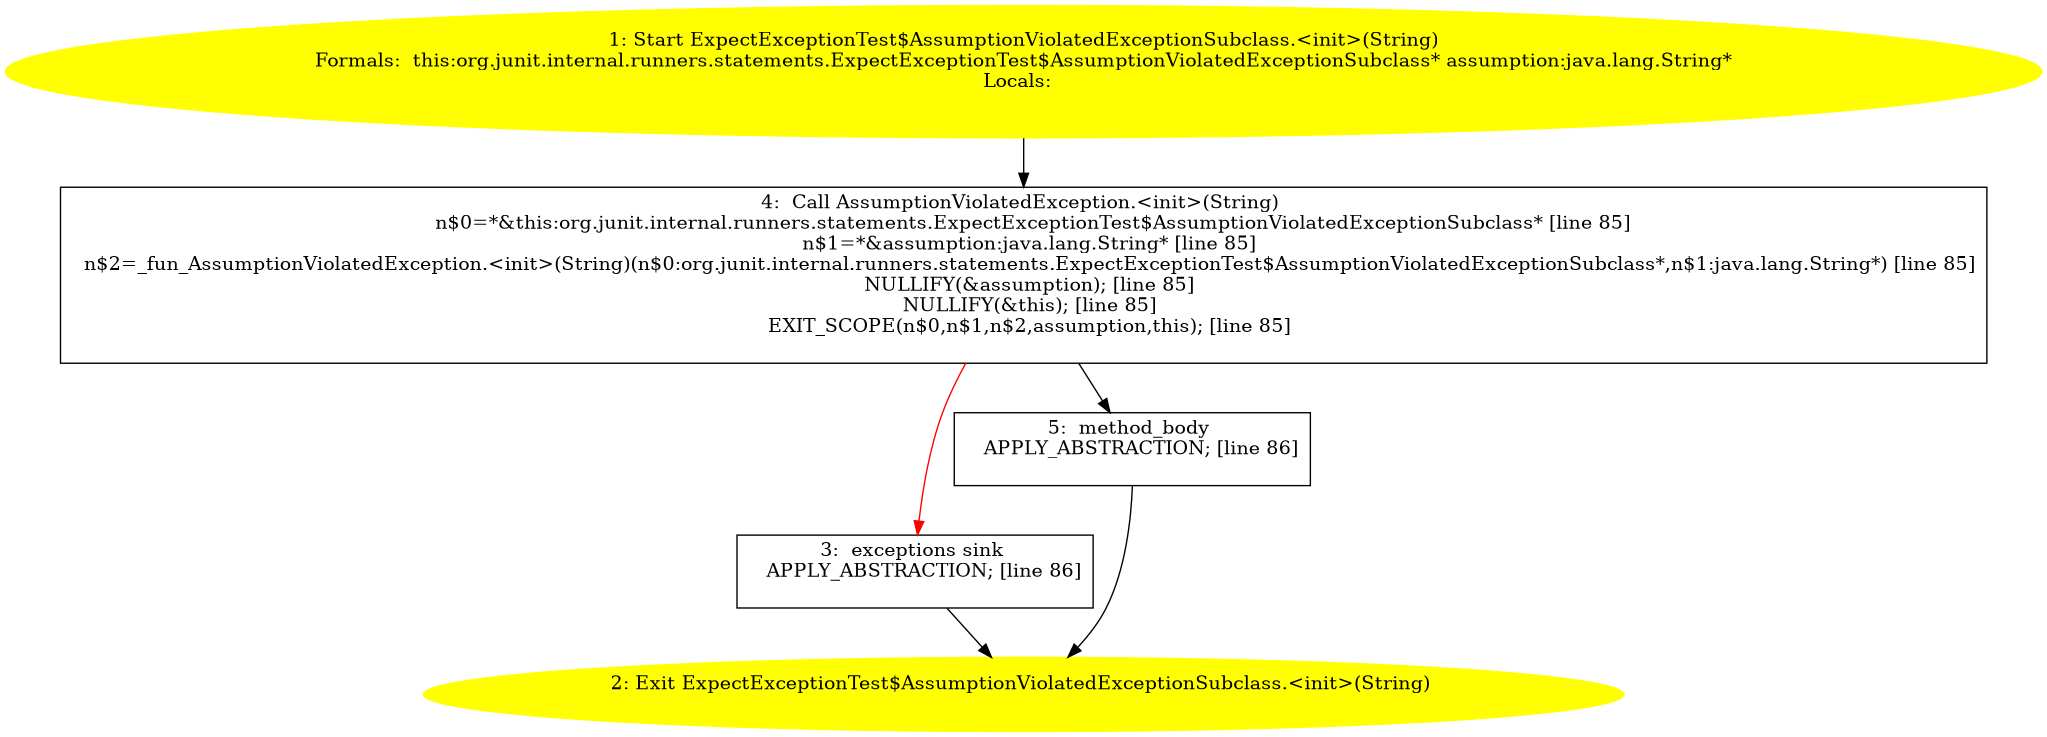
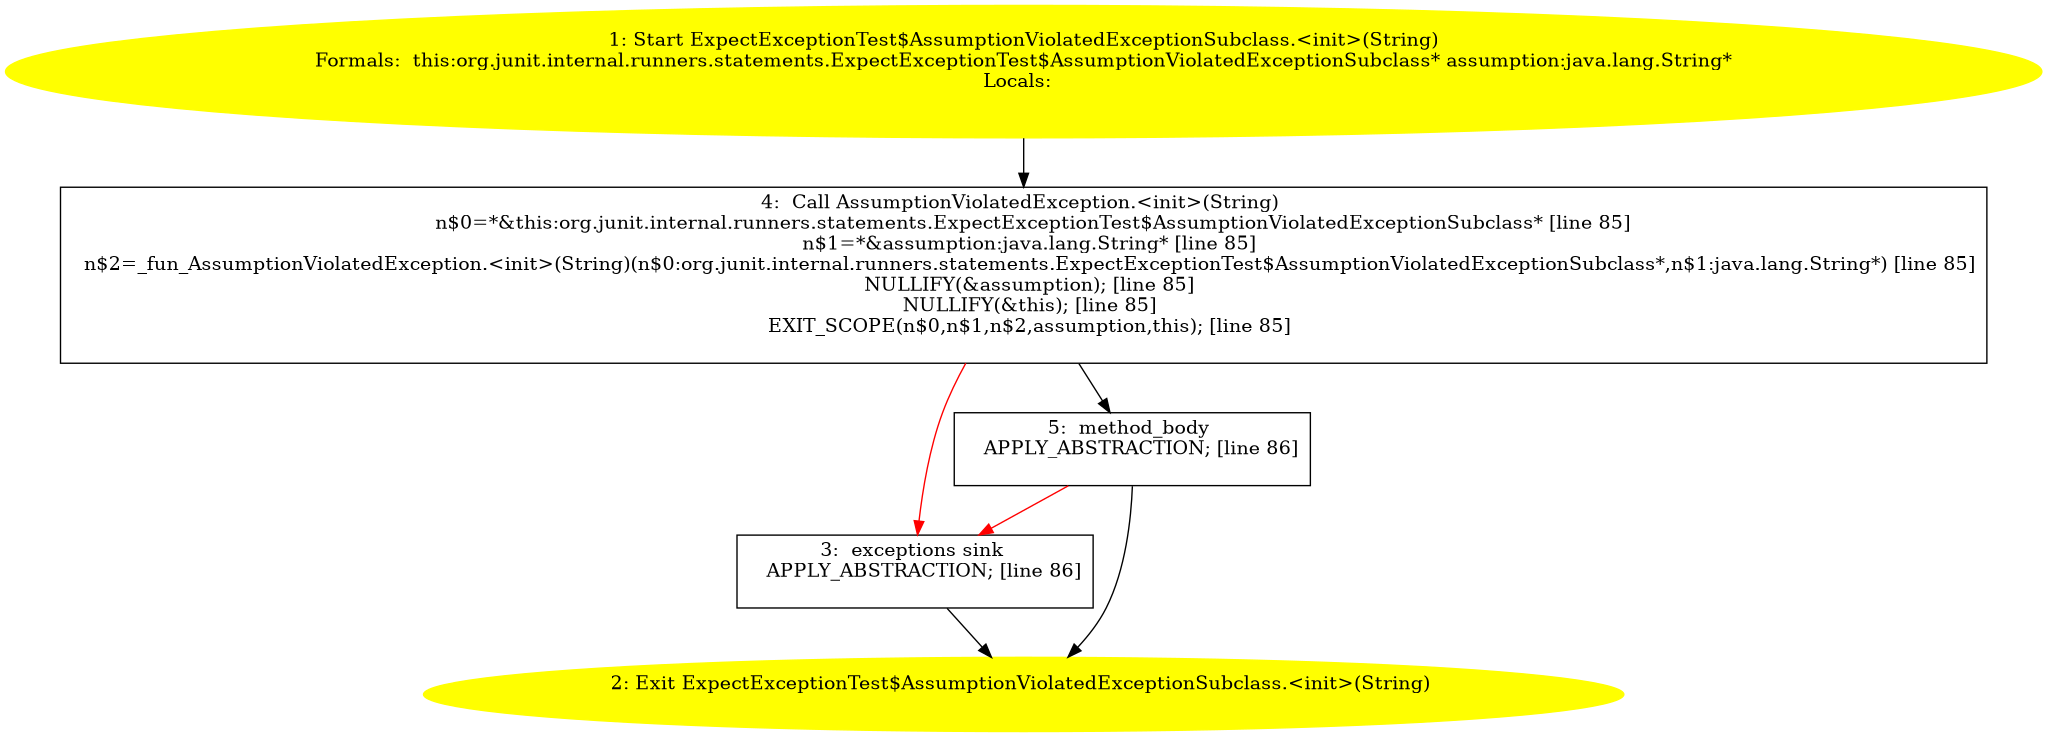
edge "5:  method_body APPLY_ABSTRACTION; [line 86]" -> "3:  exceptions sink APPLY_ABSTRACTION; [line 86]": added
